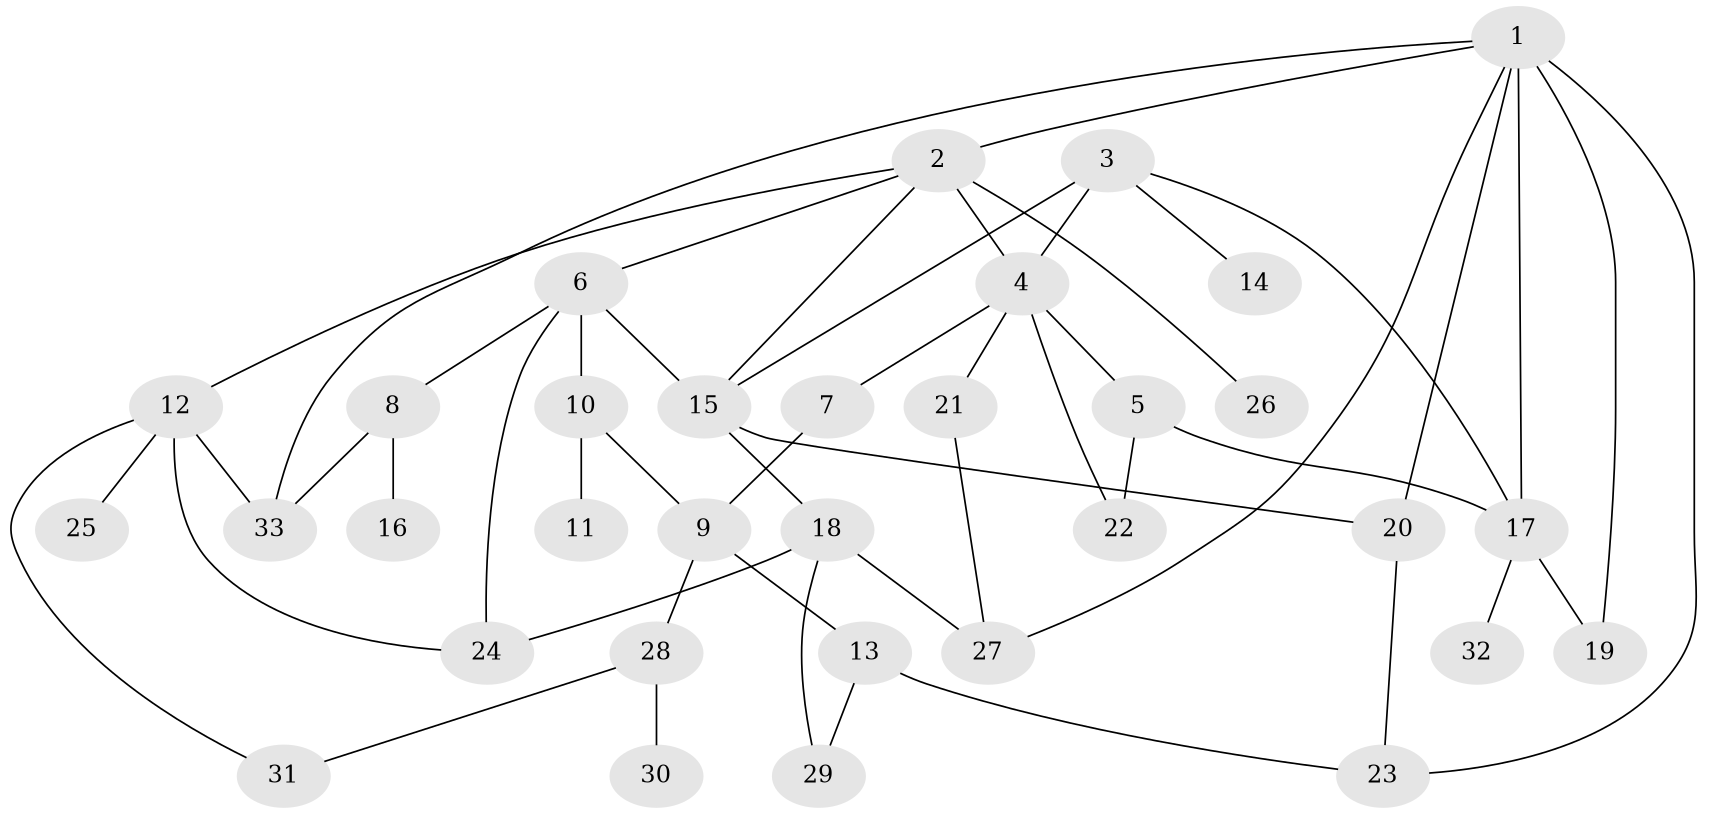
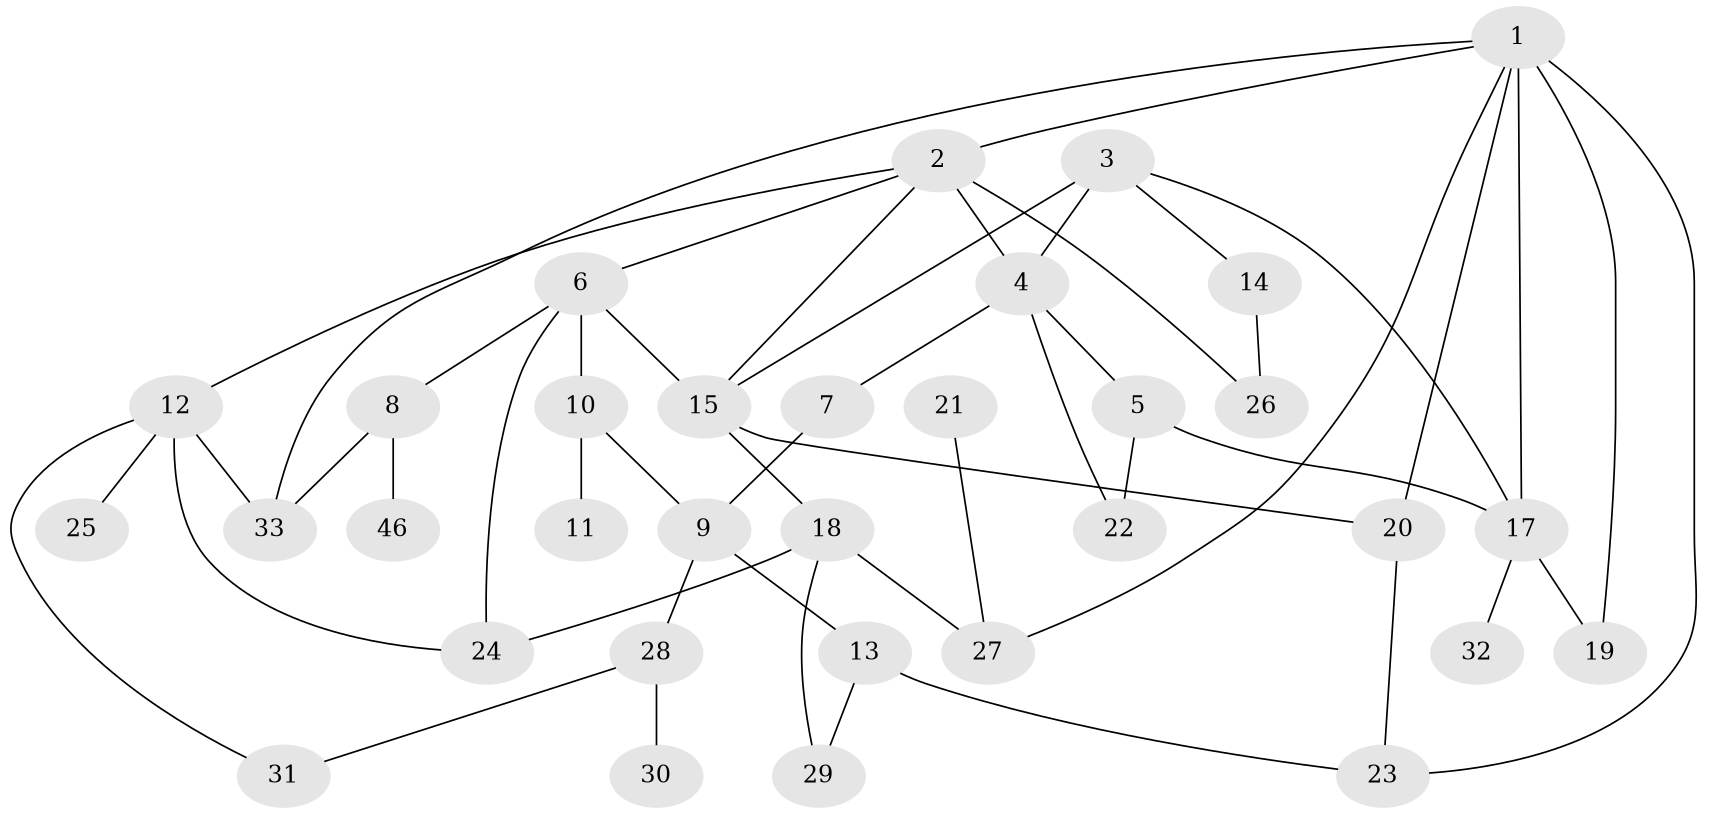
edge "4" -- "21": removed
edge "14" -- "26": added
node "16": label "16" -> "46"
